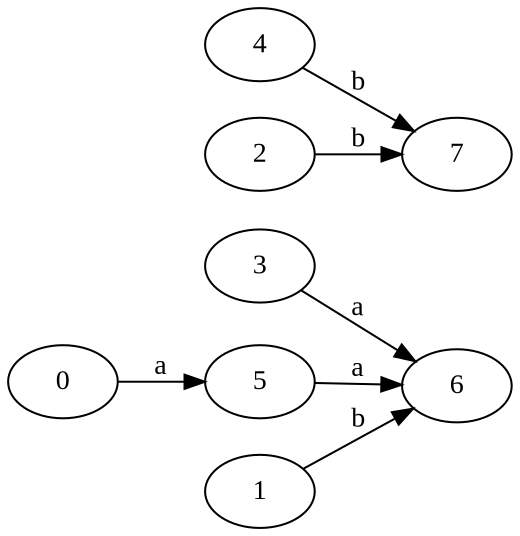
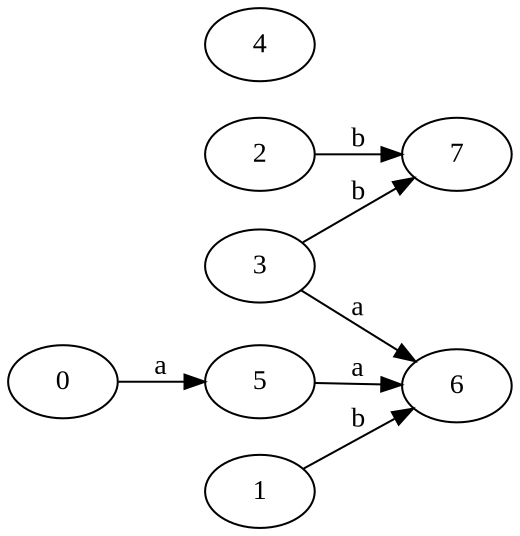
edge "4" -> "7": now "3" -> "7"
